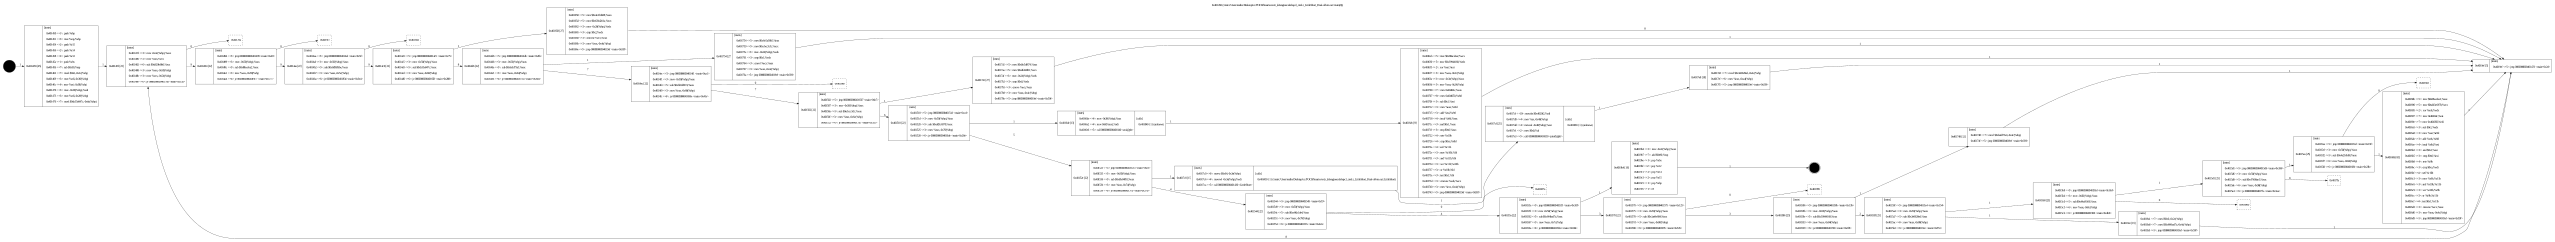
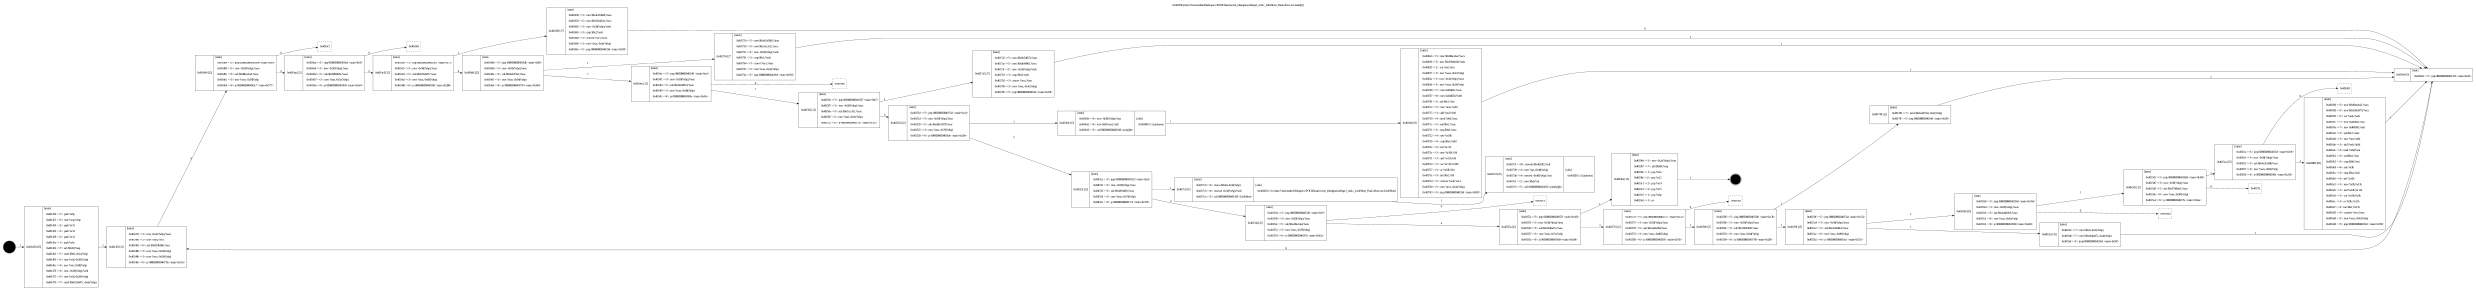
node "0x40178a": removed
node "0x4017e8 [18]": removed
